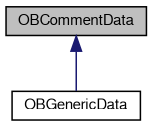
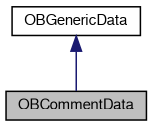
edge "OBGenericData" -> "OBCommentData": reversed
